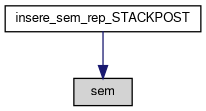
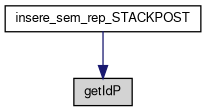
node "sem": label "sem" -> "getIdP"
